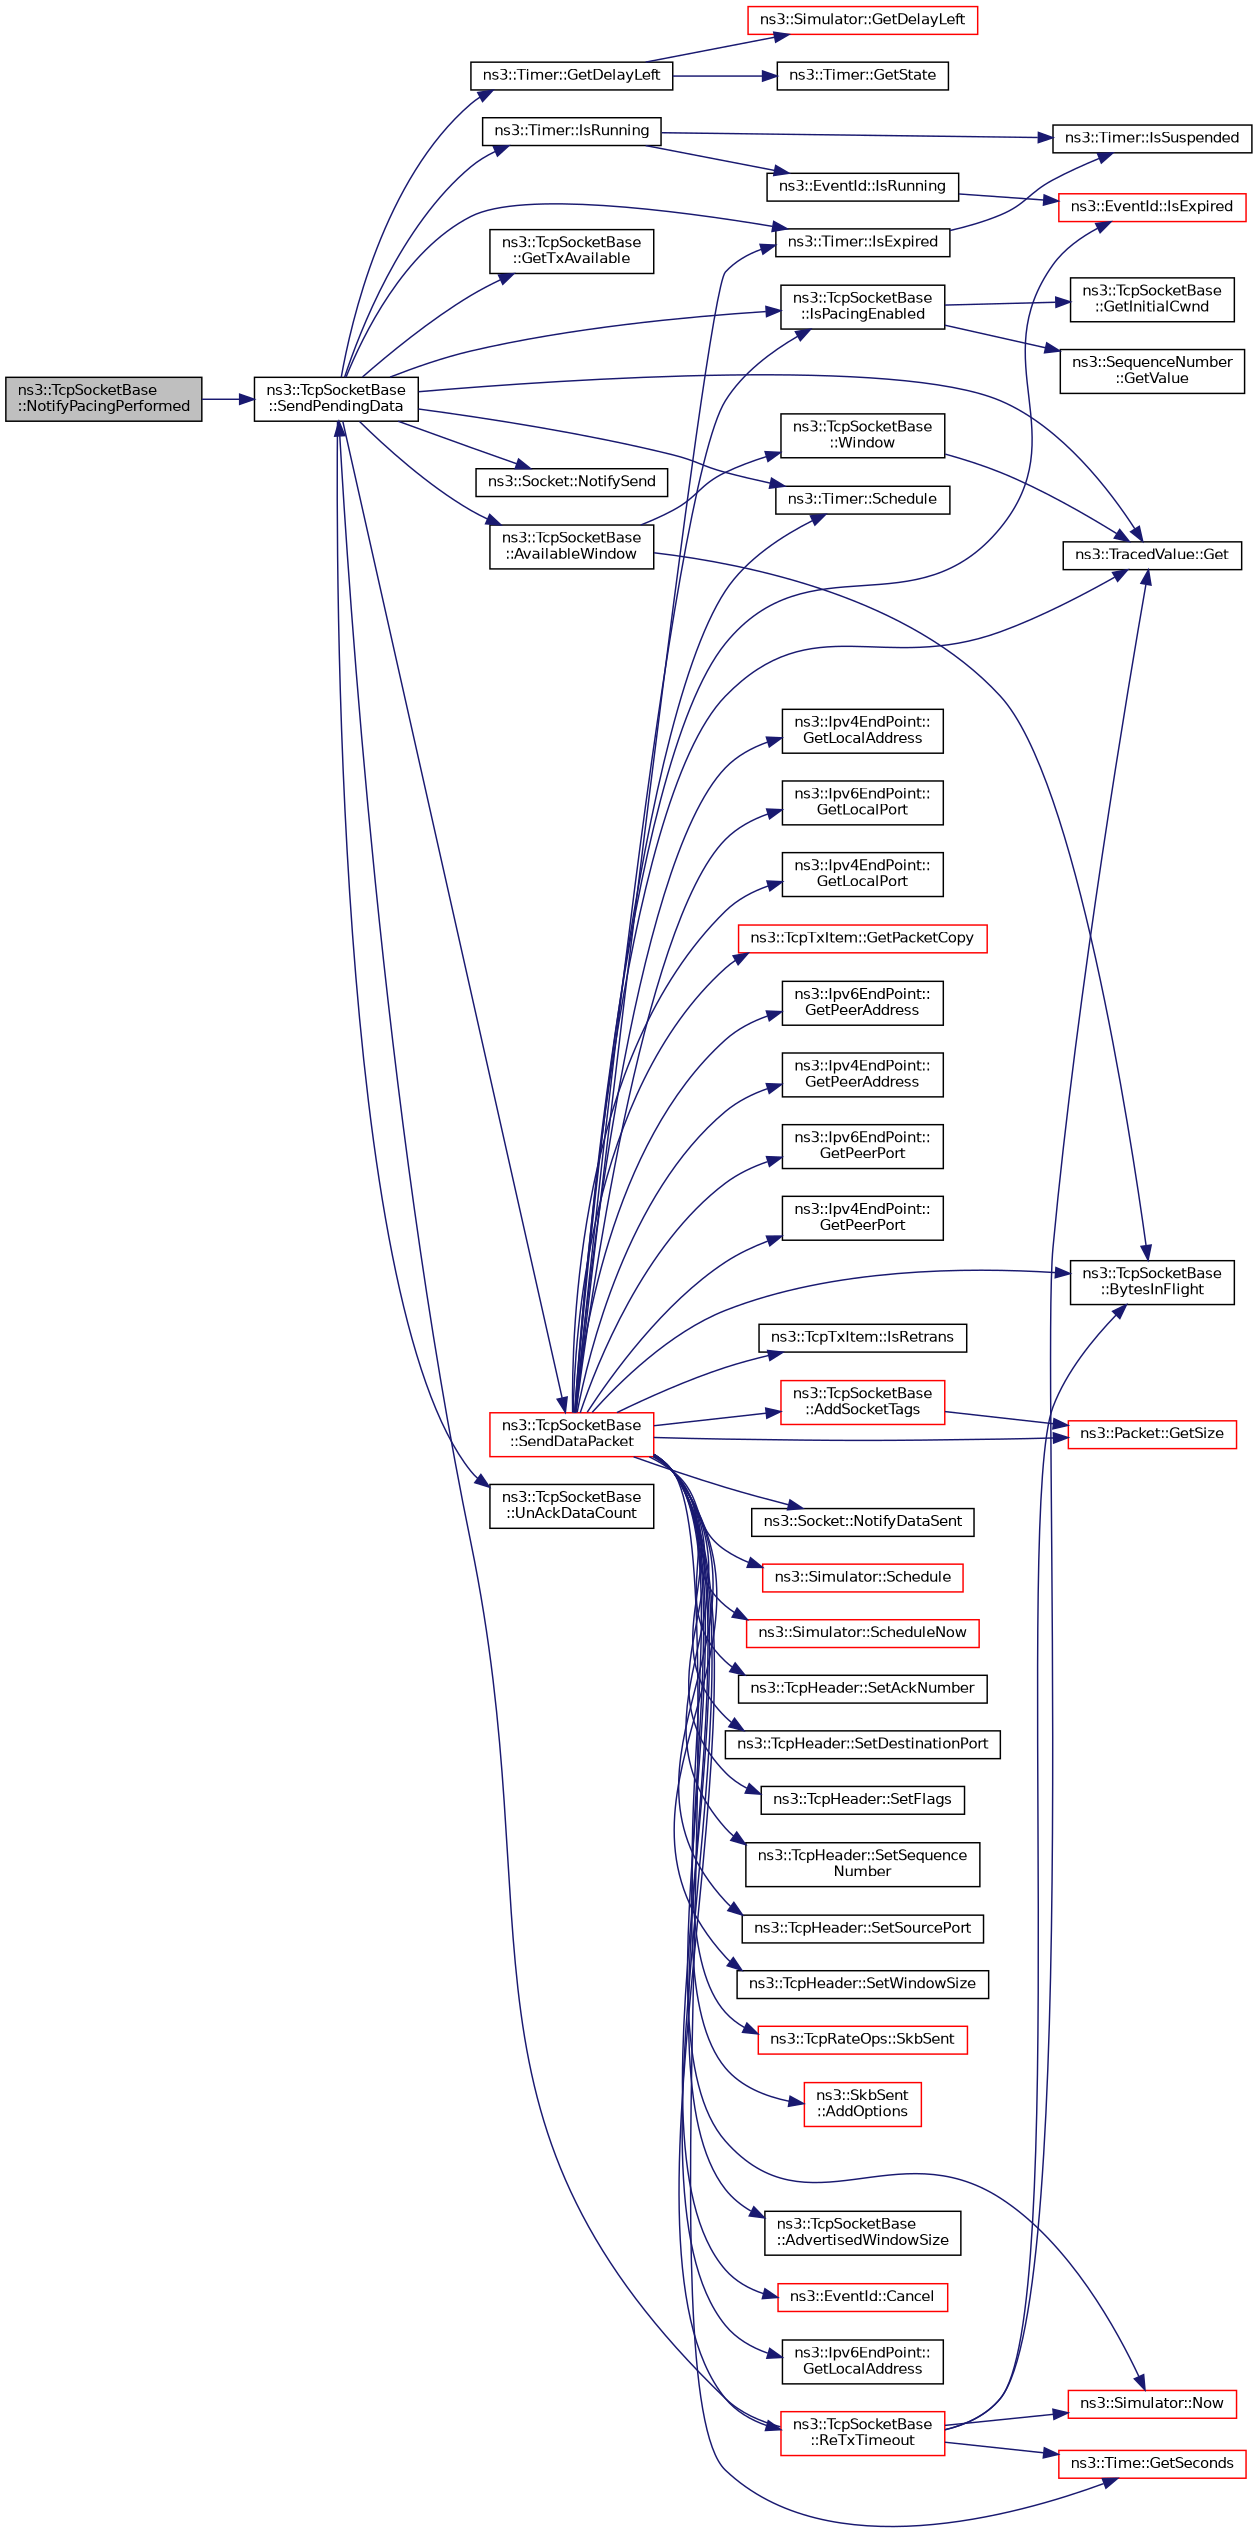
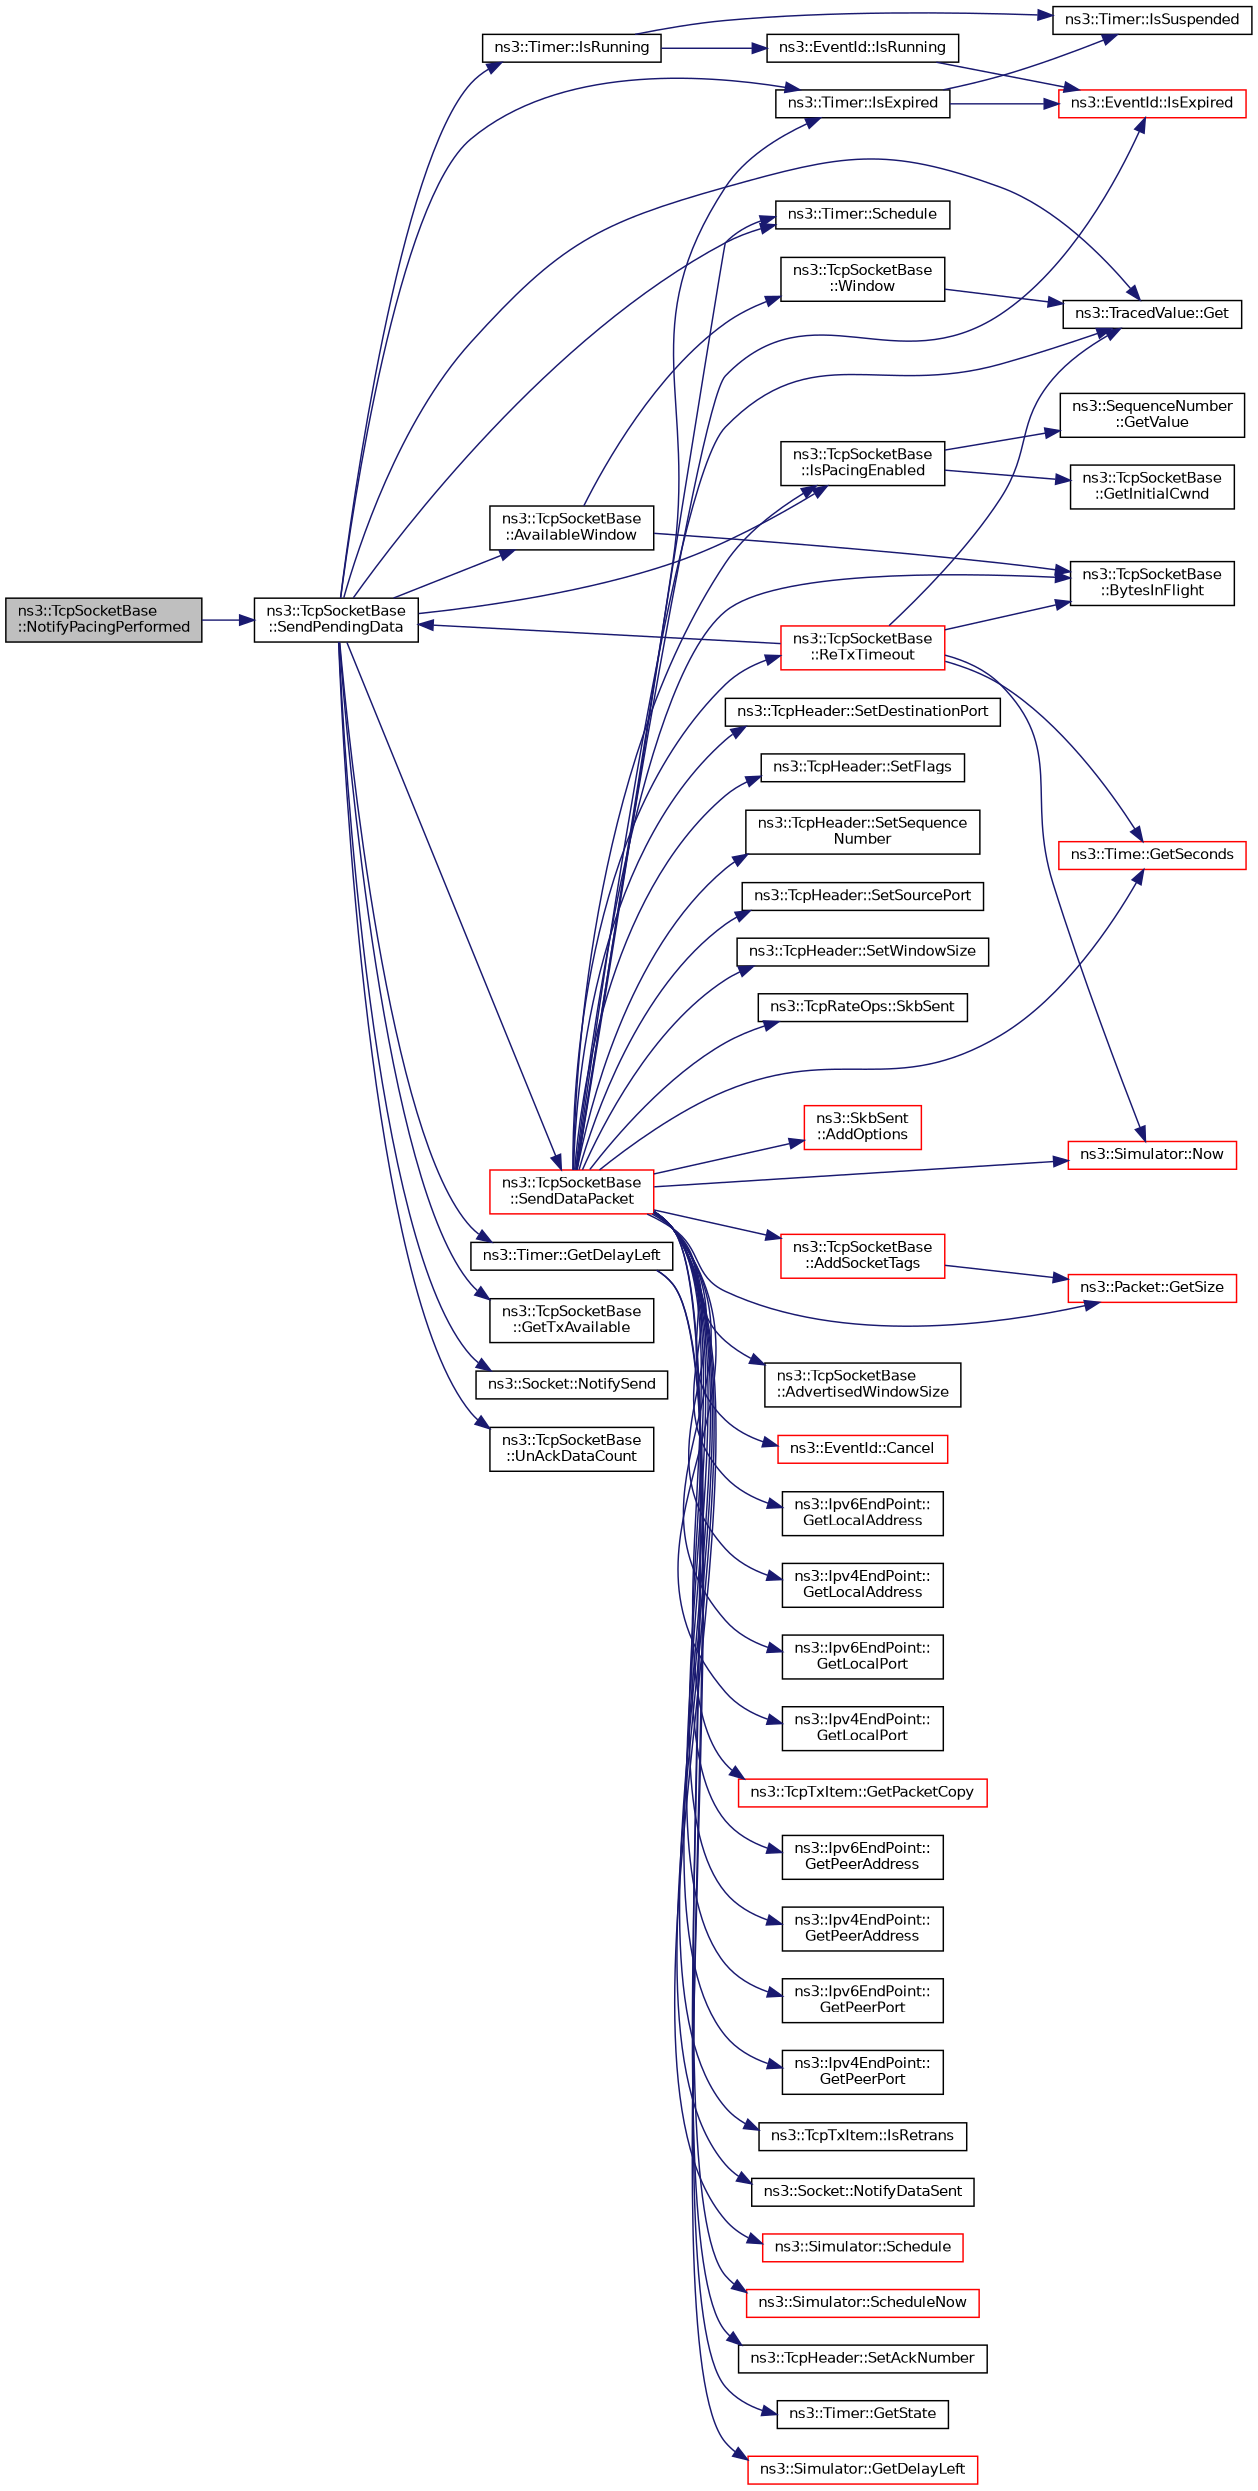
edge "ns3::Timer::IsExpired" -> "ns3::EventId::IsExpired": added
node "ns3::TcpRateOps::SkbSent": color red -> black
